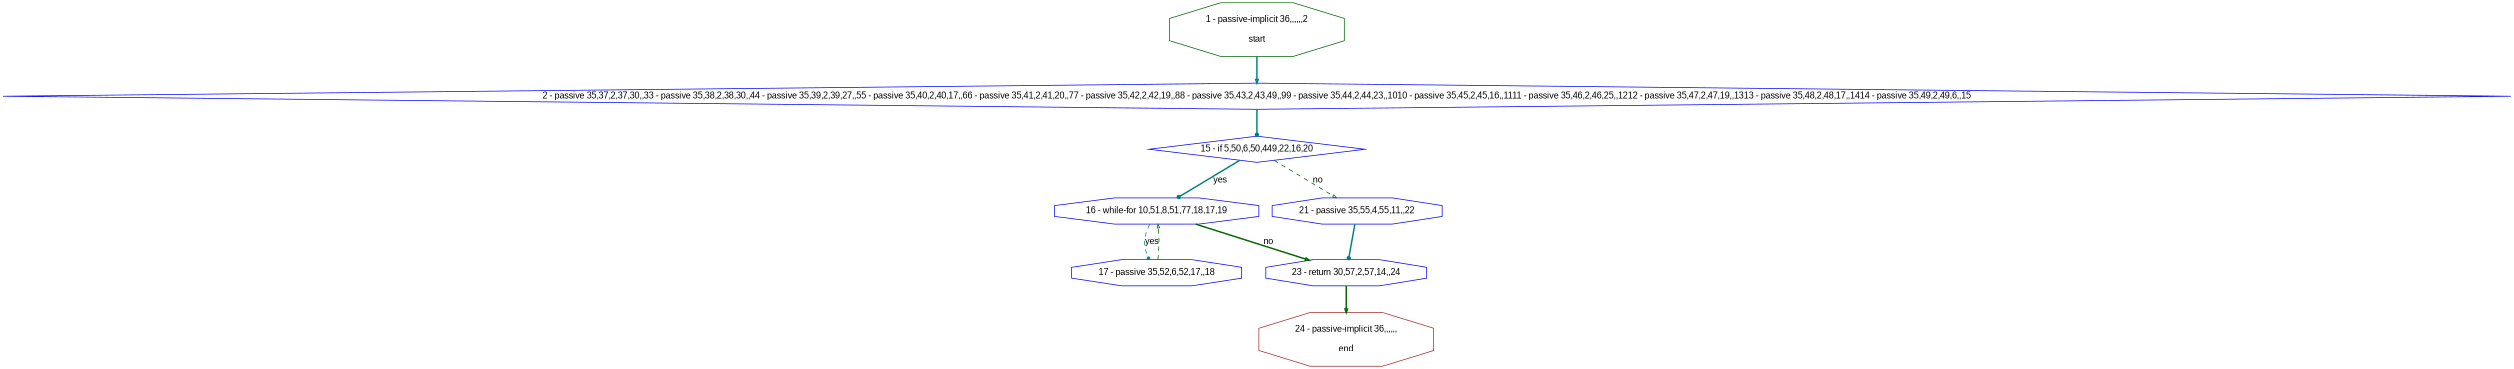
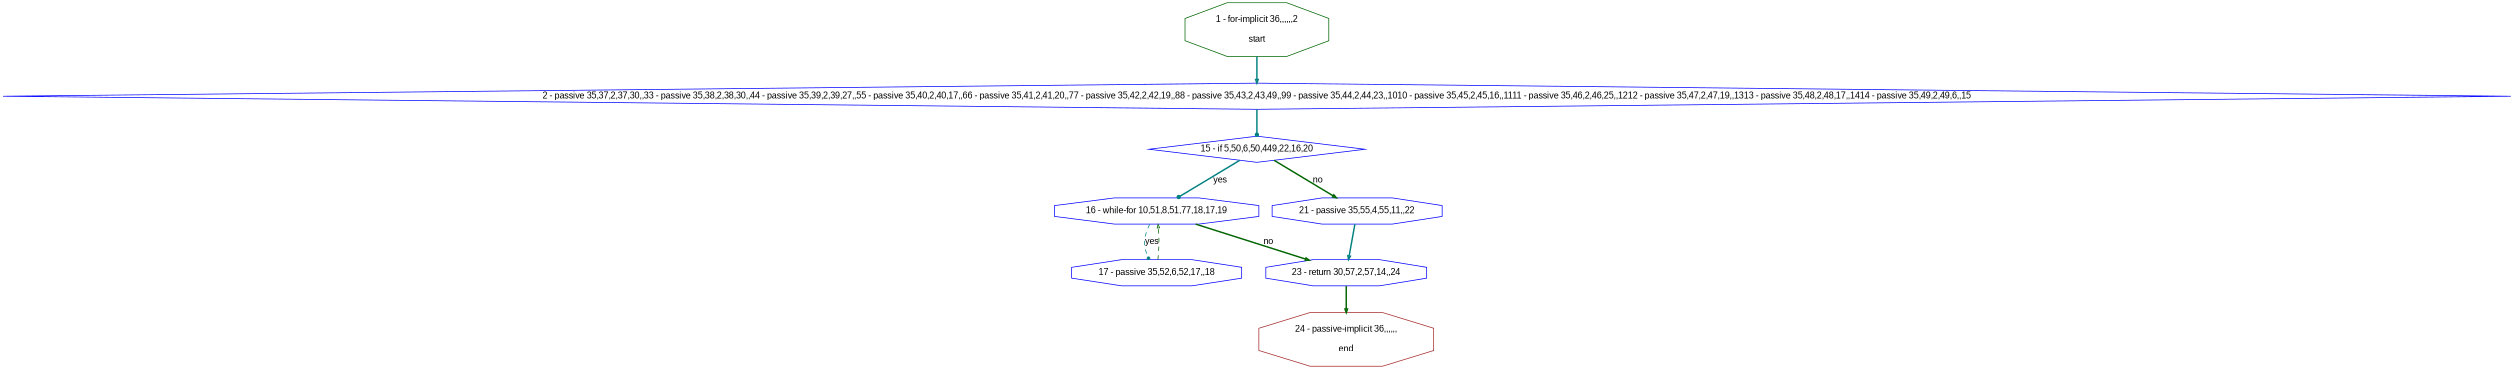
node "1 - passive-implicit 36,,,,,,2 start": label "1 - passive-implicit 36,,,,,,2 start" -> "1 - for-implicit 36,,,,,,2 start"
edge "15 - if 5,50,6,50,449,22,16,20" -> "21 - passive 35,55,4,55,11,,22": style dashed -> bold
edge "21 - passive 35,55,4,55,11,,22" -> "23 - return 30,57,2,57,14,,24": arrowhead dot -> onormal
